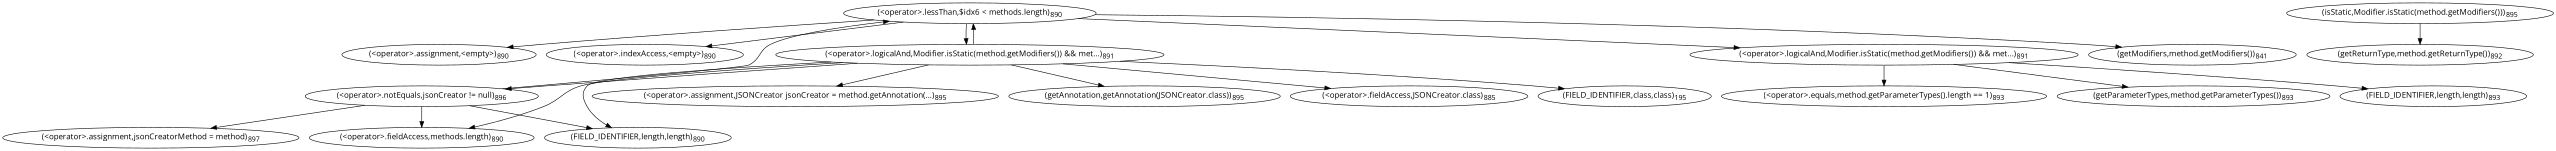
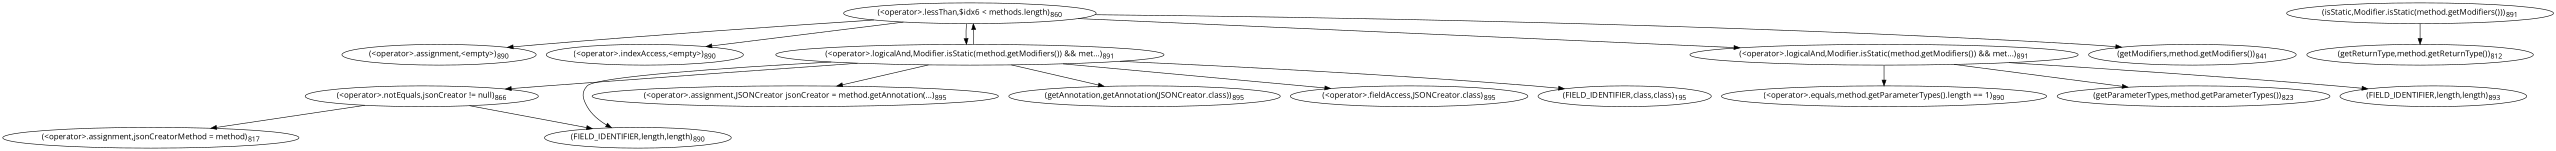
node "(<operator>.lessThan,$idx6 < methods.length)": text "890" -> "860"
node "(isStatic,Modifier.isStatic(method.getModifiers()))": text "895" -> "891"
node "(getReturnType,method.getReturnType())": text "892" -> "812"
edge "(<operator>.notEquals,jsonCreator != null)" -> "(<operator>.lessThan,$idx6 < methods.length)": removed
node "(<operator>.notEquals,jsonCreator != null)": text "896" -> "866"
node "(<operator>.fieldAccess,JSONCreator.class)": text "885" -> "895"
node "(<operator>.equals,method.getParameterTypes().length == 1)": text "893" -> "890"
node "(getParameterTypes,method.getParameterTypes())": text "893" -> "823"
node "(<operator>.assignment,jsonCreatorMethod = method)": text "897" -> "817"
node "(<operator>.fieldAccess,methods.length)": removed
